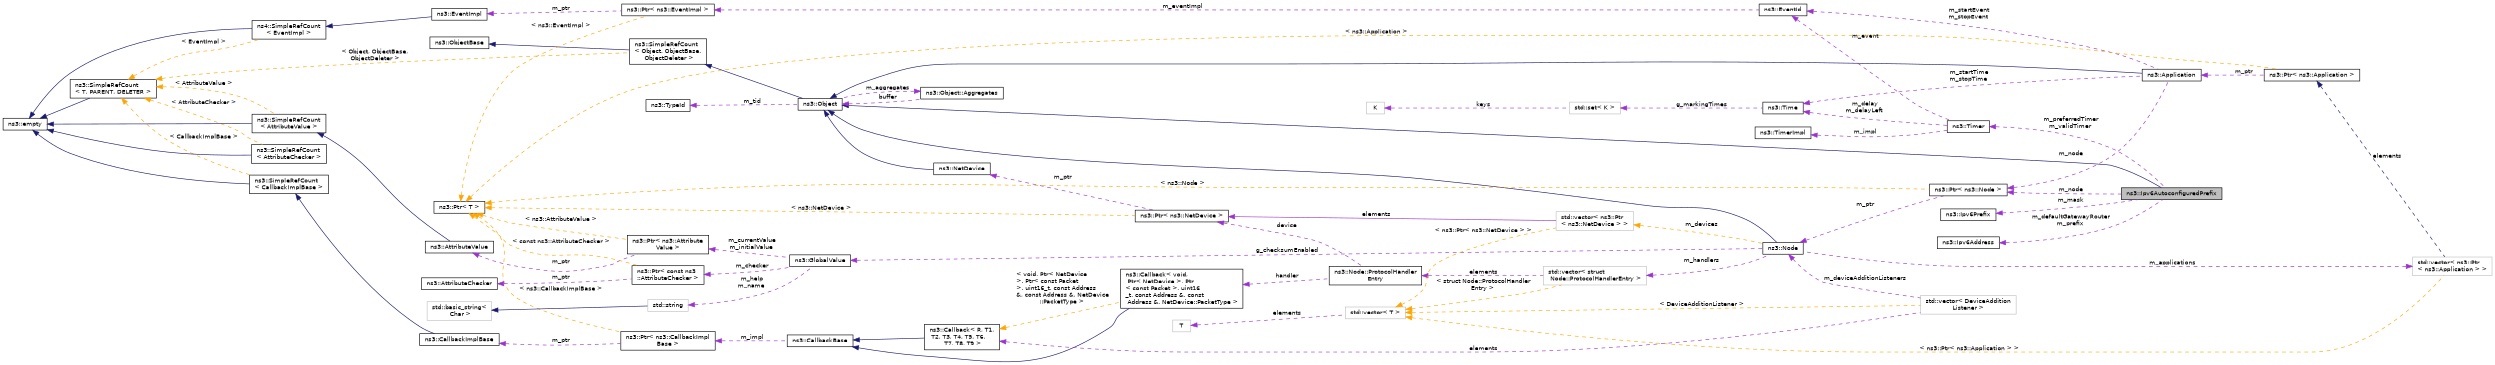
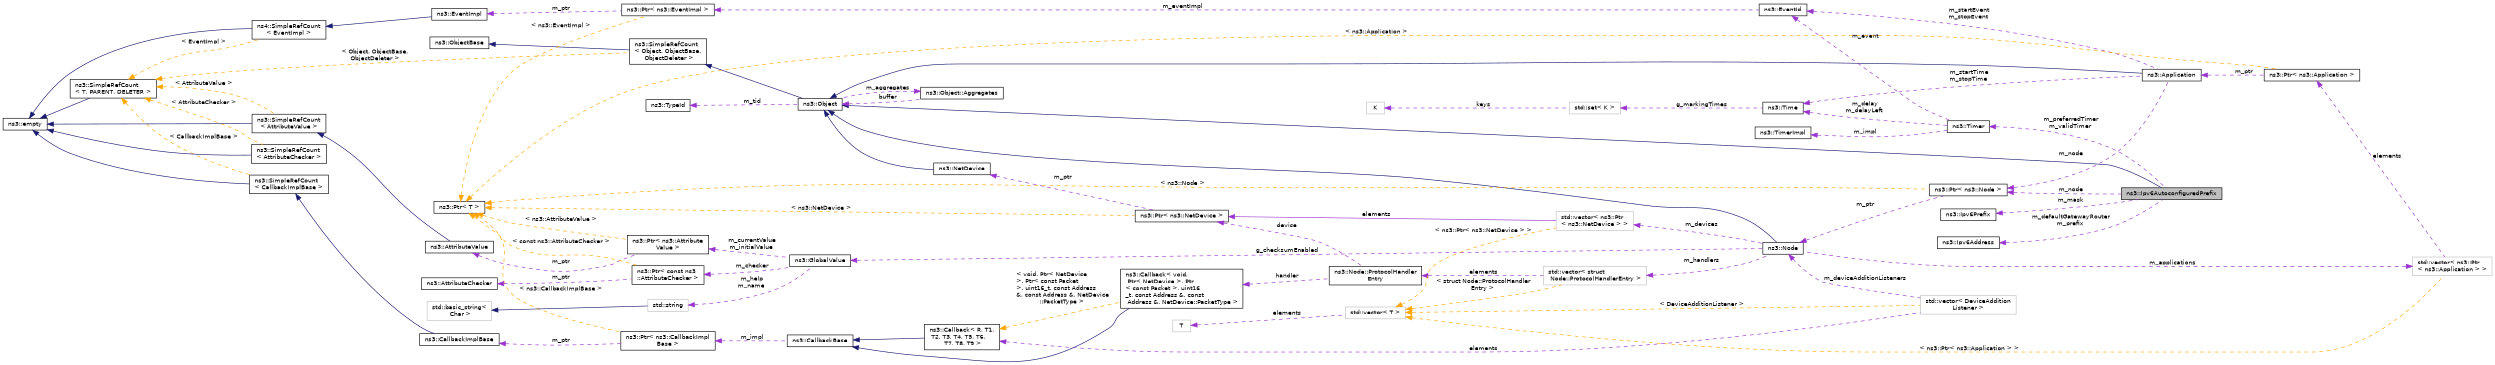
edge "std::vector< ns3::Ptr < ns3::Application > >" -> "ns3::Ptr< ns3::Application >": color midnightblue -> darkorchid3
edge "ns3::Node" -> "std::vector< ns3::Ptr < ns3::NetDevice > >": color orange -> darkorchid3
